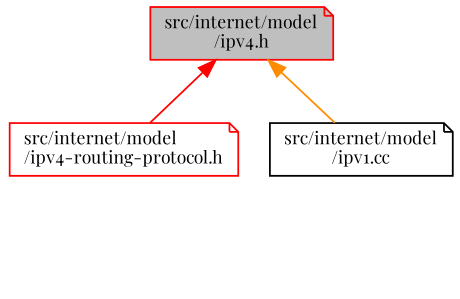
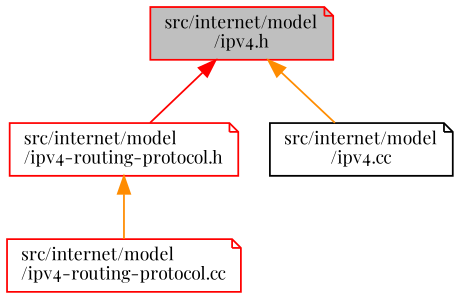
node "src/internet/model /ipv1.cc": label "src/internet/model /ipv1.cc" -> "src/internet/model /ipv4.cc"
node "src/internet/model /ipv4-routing-protocol.cc": added
